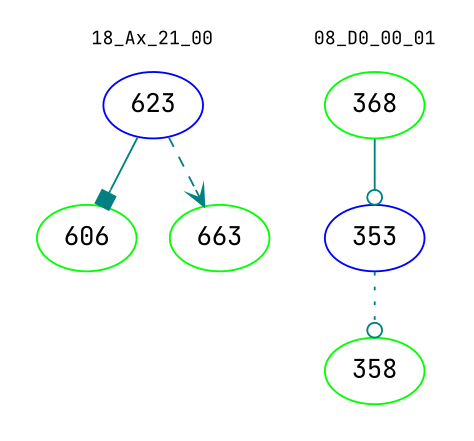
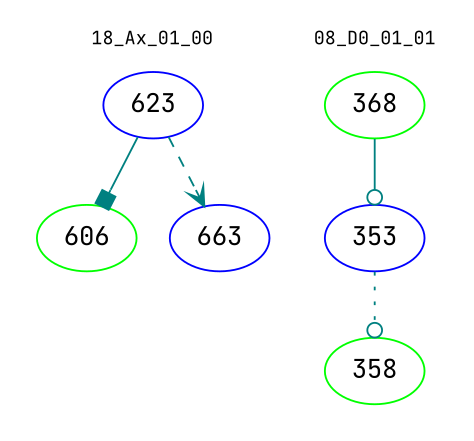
cluster "18_Ax_21_00": label "18_Ax_21_00" -> "18_Ax_01_00"
cluster "08_D0_00_01": label "08_D0_00_01" -> "08_D0_01_01"
node "663": color green -> blue
